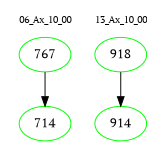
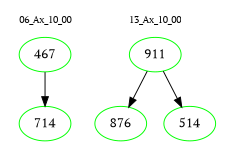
node "767": label "767" -> "467"
node "918": label "918" -> "911"
node "876": added
node "914": label "914" -> "514"
